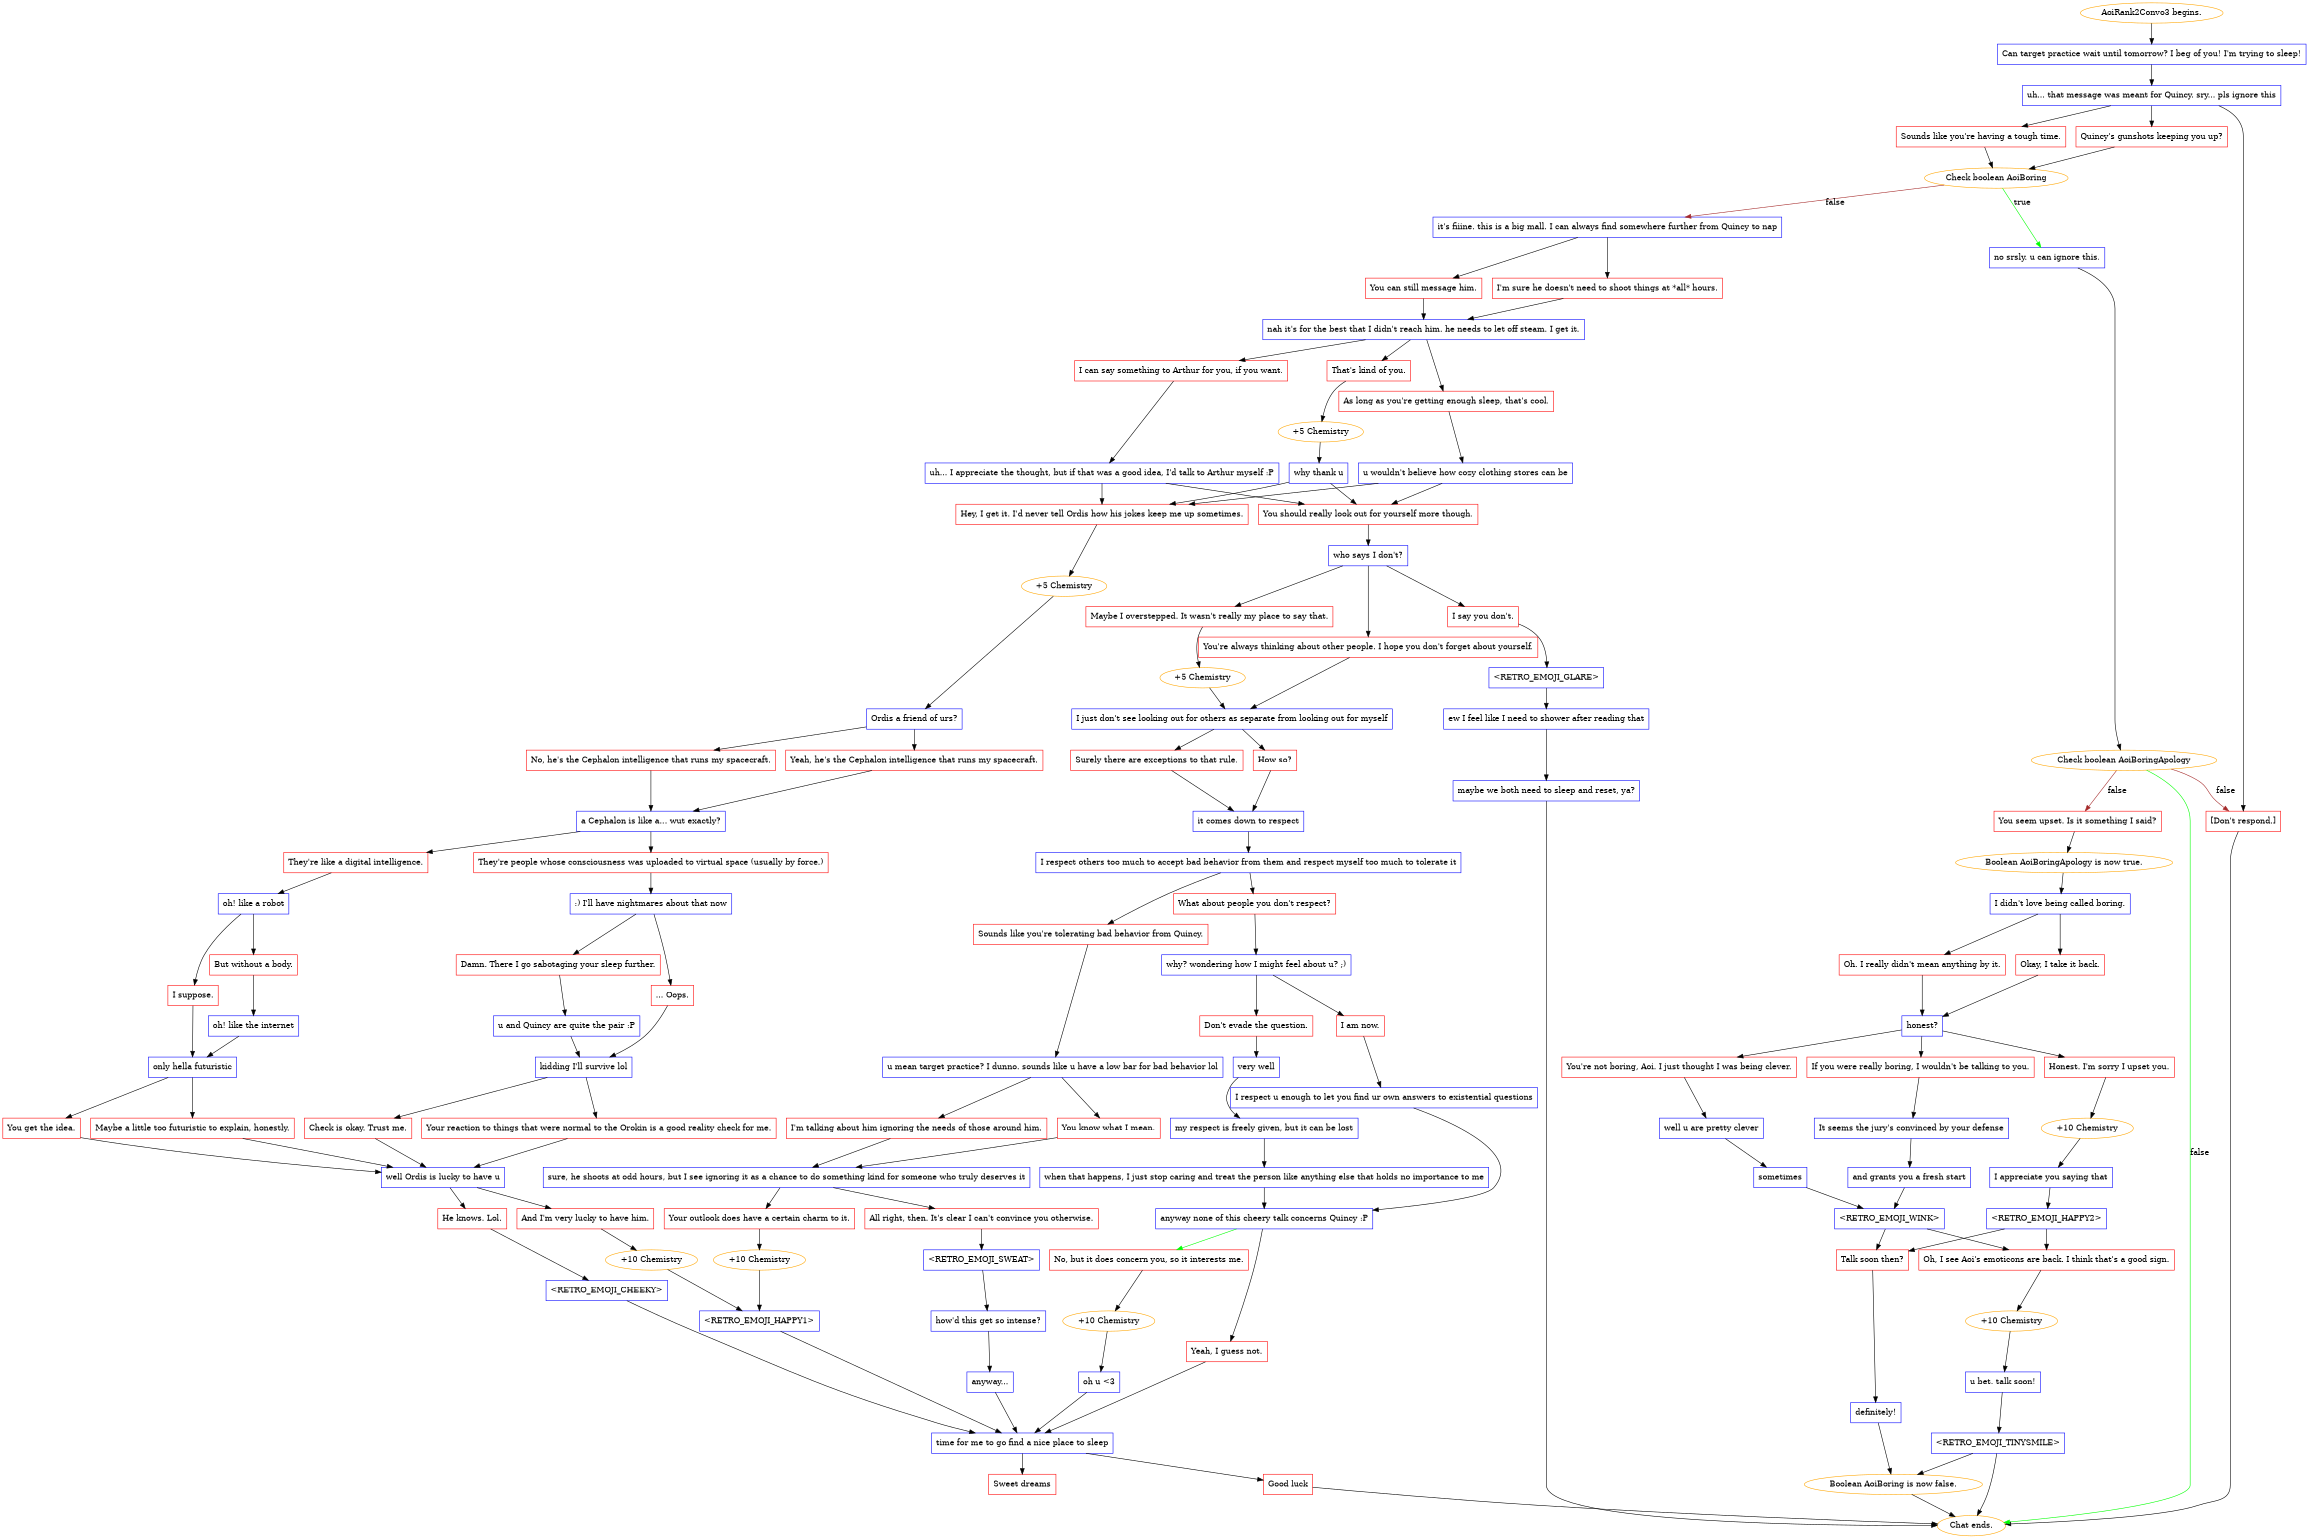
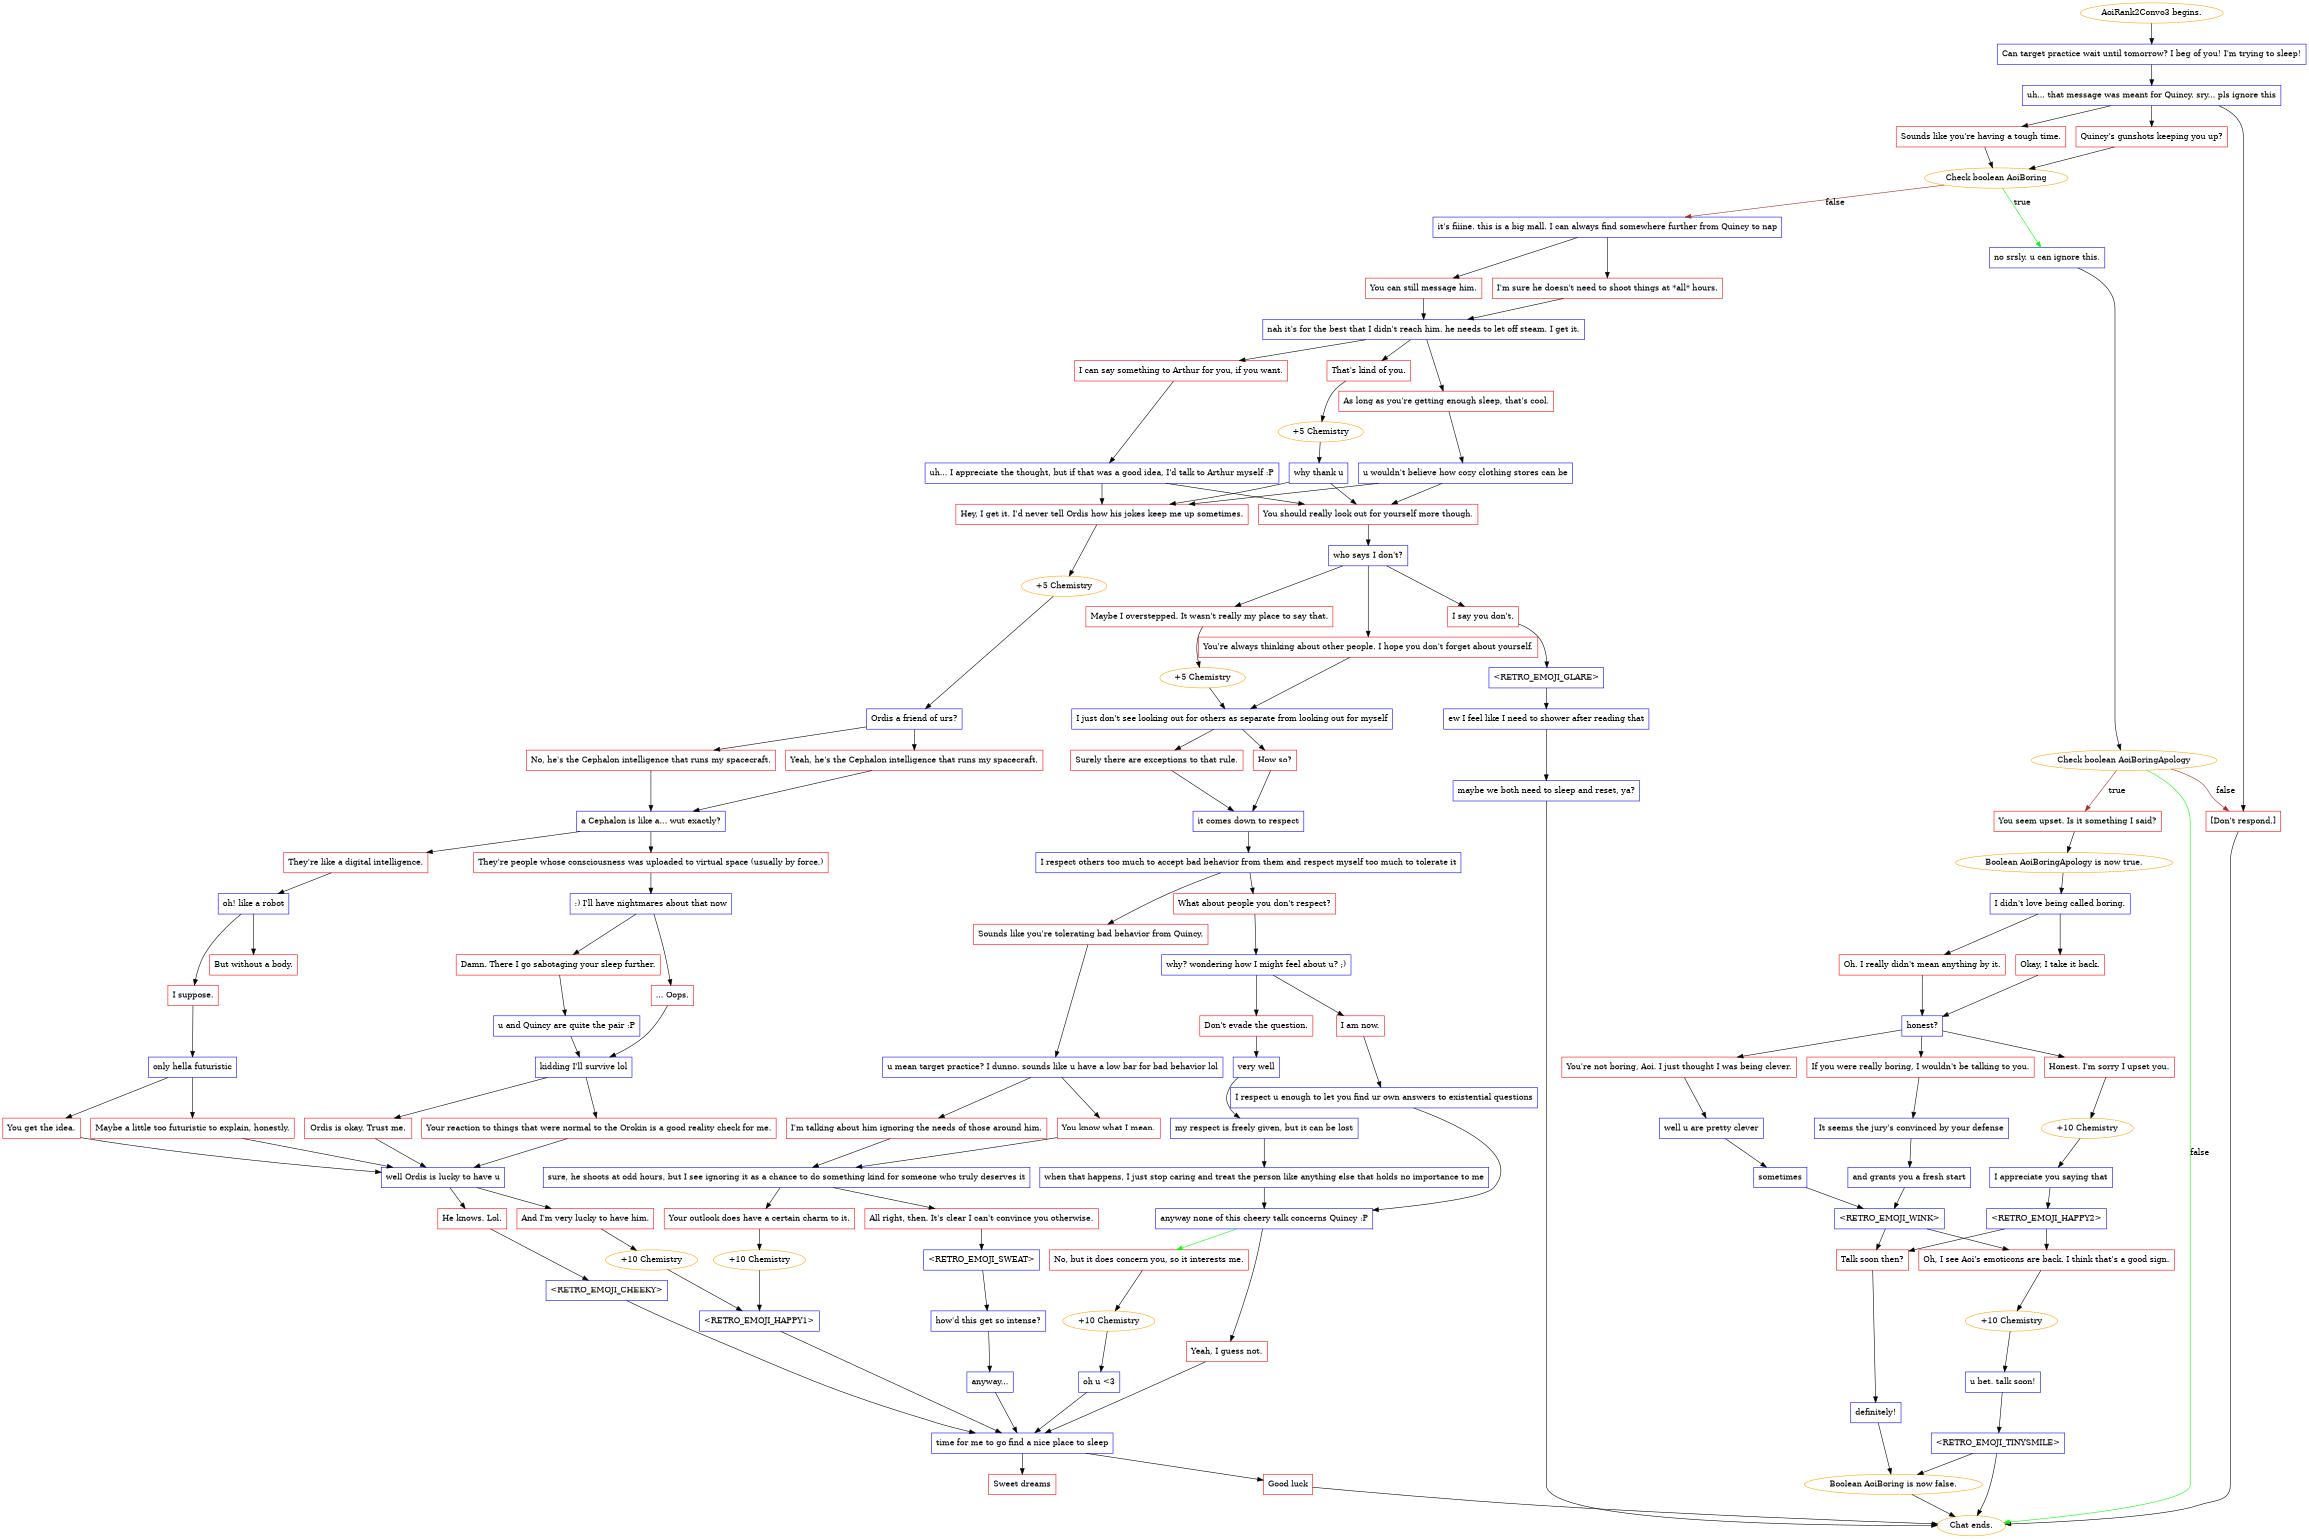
edge "Check boolean AoiBoringApology" -> "You seem upset. Is it something I said?": label "false" -> "true"
node "oh! like the internet": removed
node "Check is okay. Trust me.": label "Check is okay. Trust me." -> "Ordis is okay. Trust me."
